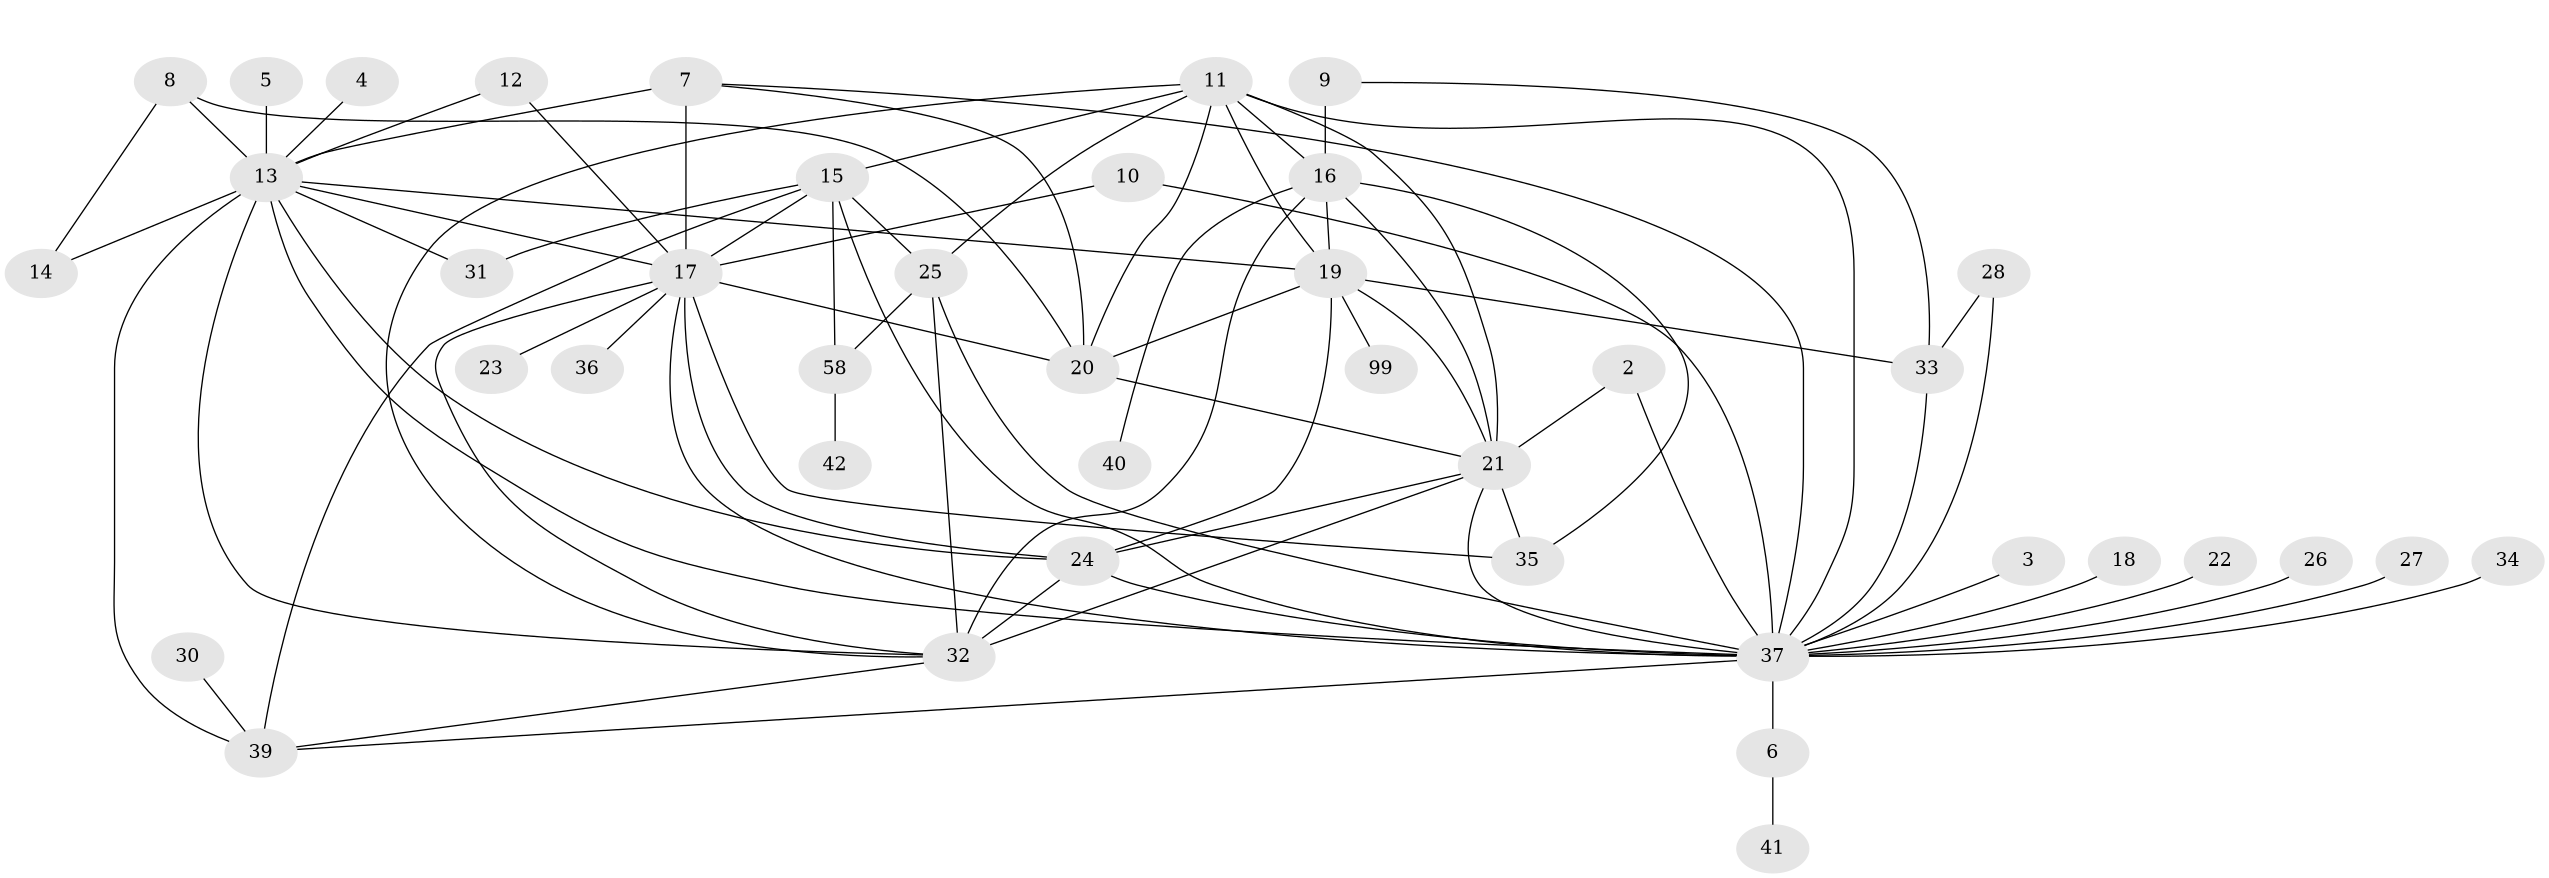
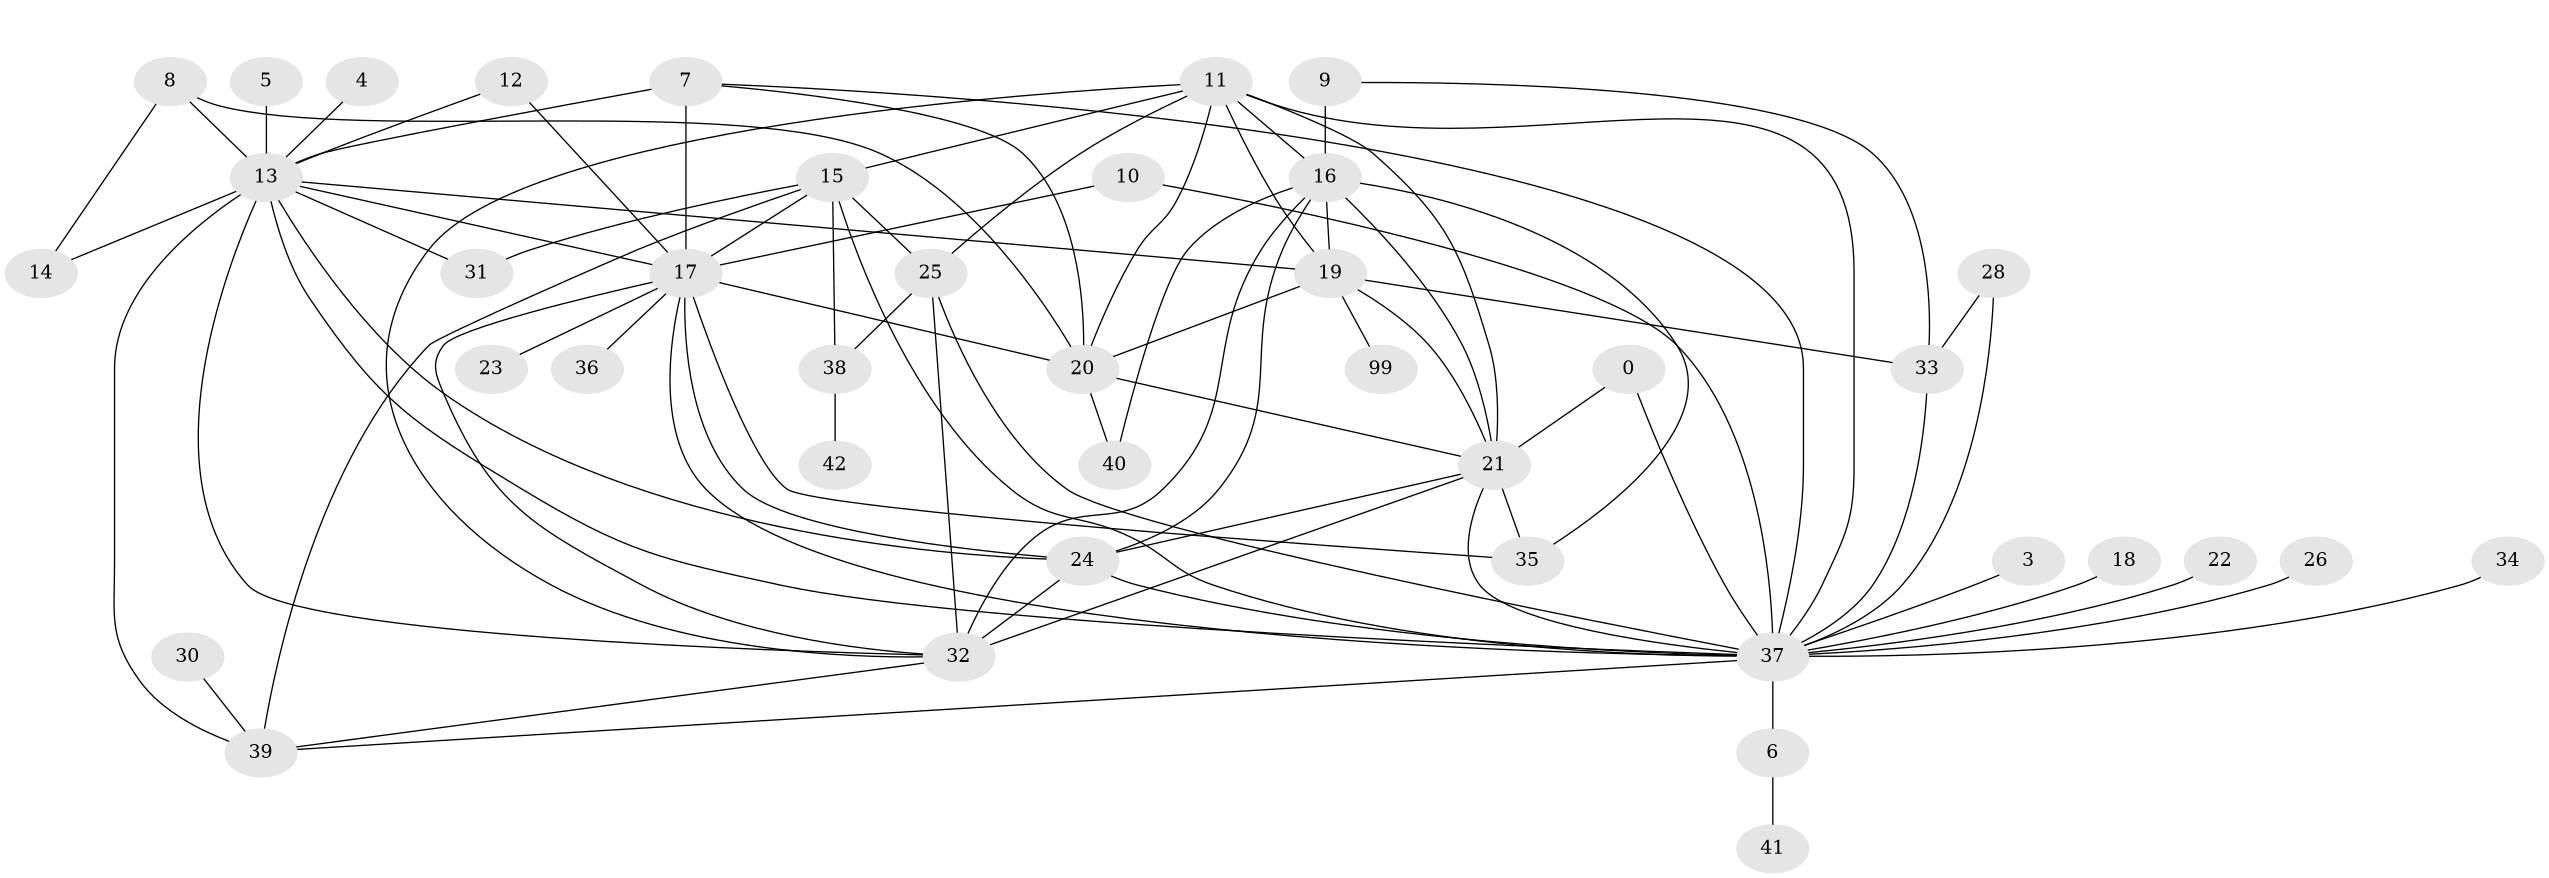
node "58": label "58" -> "38"
node "2": label "2" -> "0"
edge "20" -- "40": added
edge "19" -- "24": now "16" -- "24"
node "27": removed
